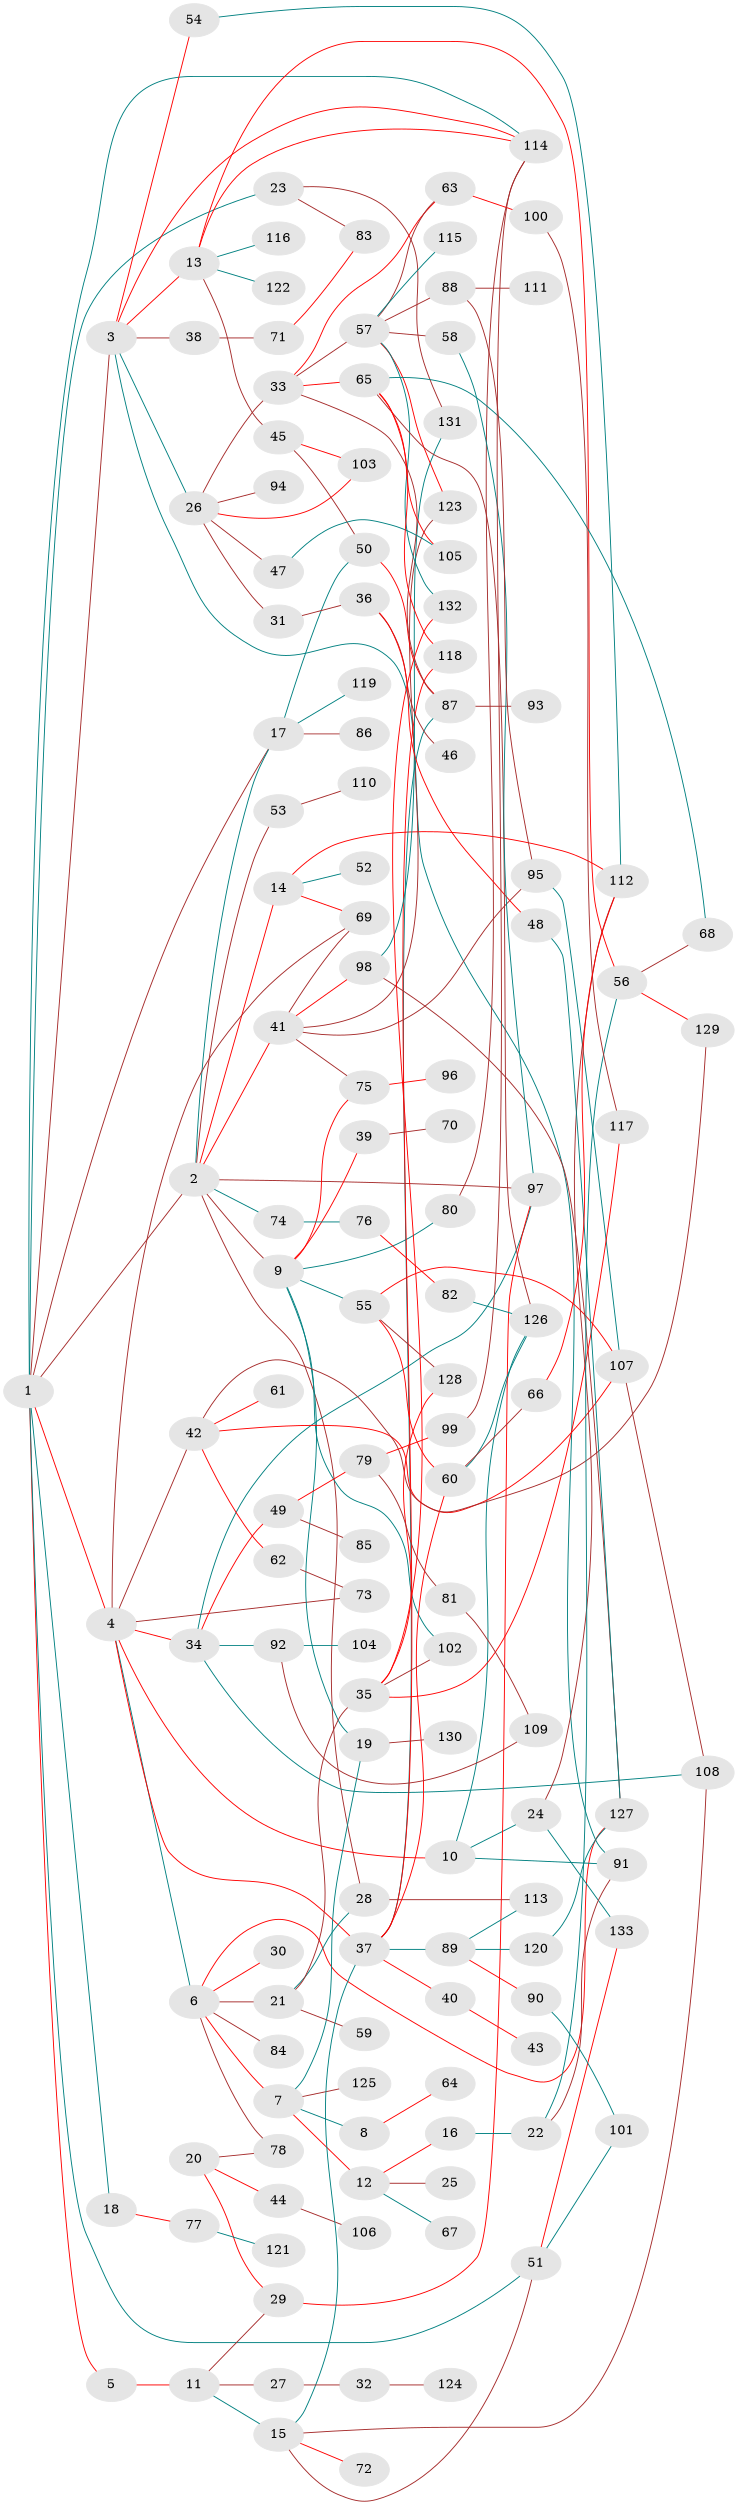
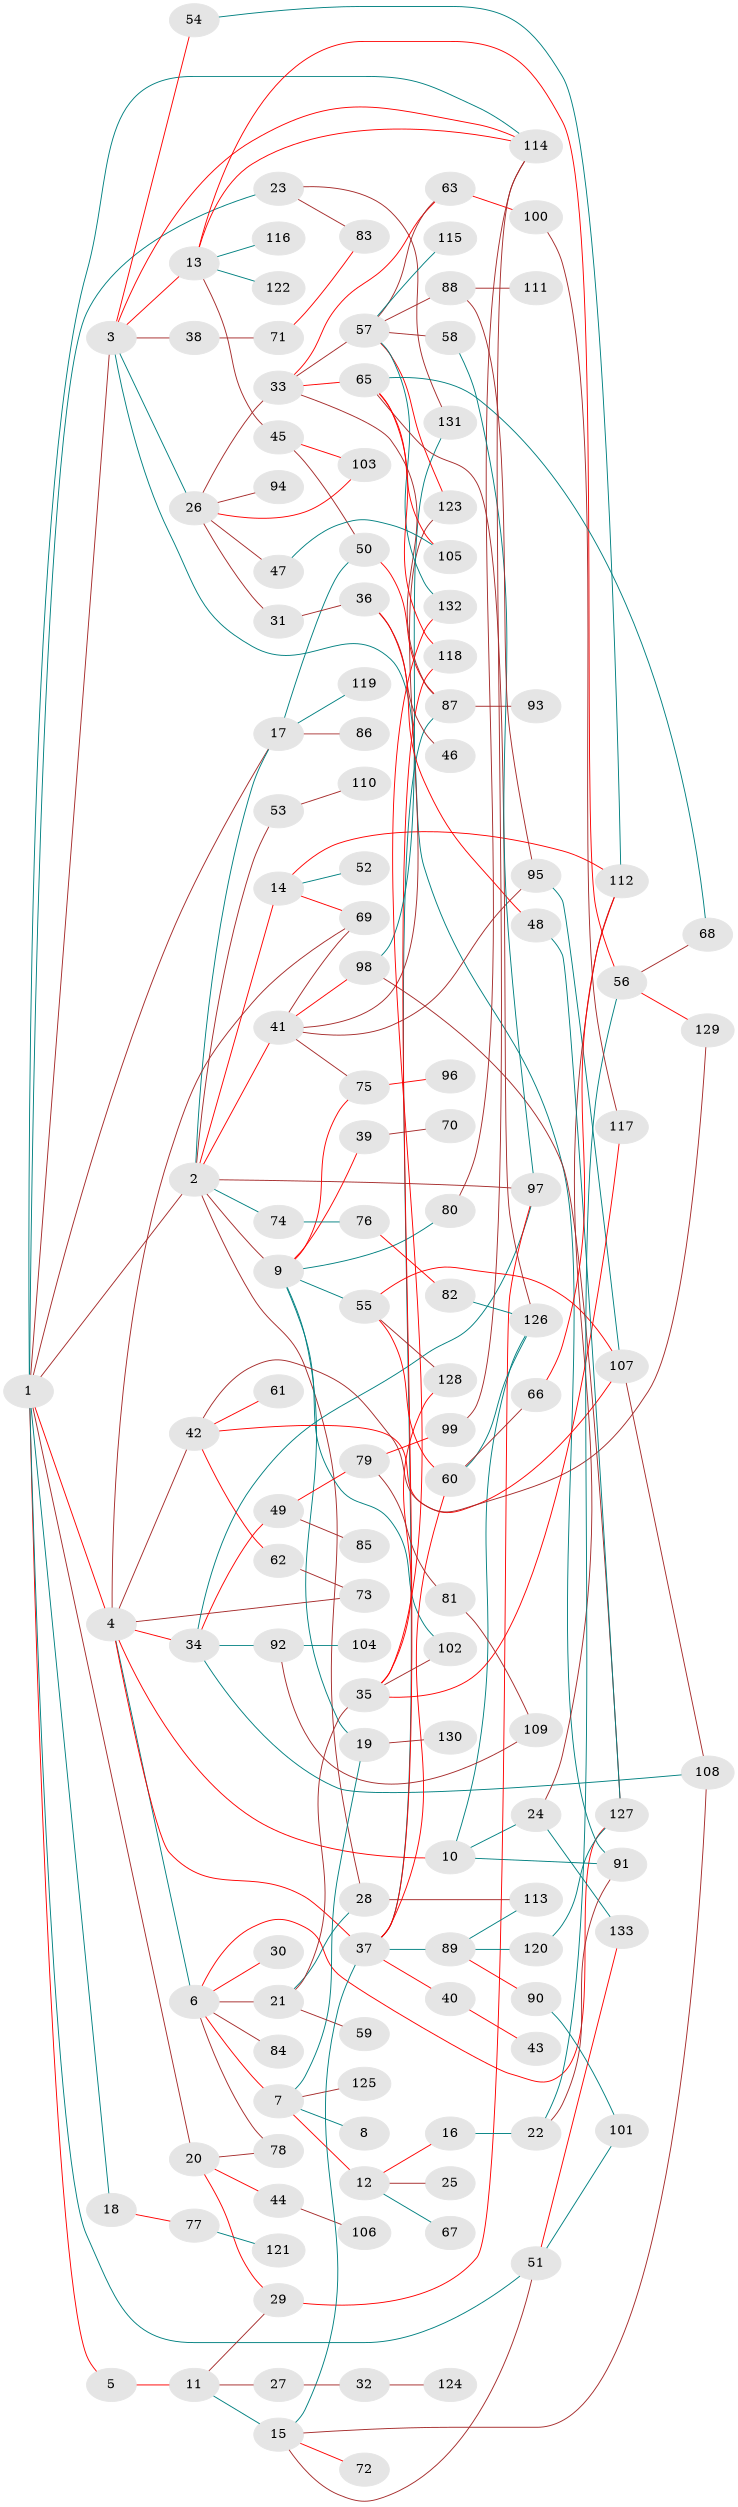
edge "1" -- "20": added
node "64": removed
